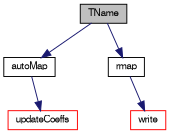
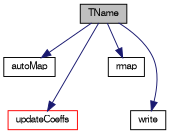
edge "autoMap" -> "updateCoeffs": now "TName" -> "updateCoeffs"
edge "rmap" -> "write": now "TName" -> "write"
node "write": color red -> black
